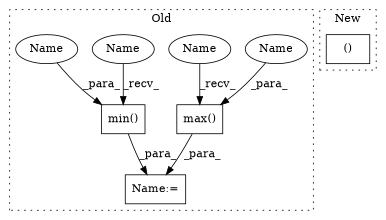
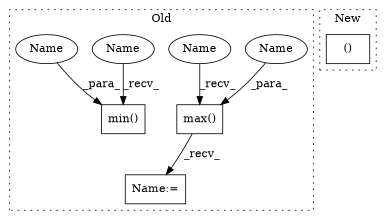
edge "min()" -> "Name:=": removed, label "_para_"
edge "max()" -> "Name:=": label "_para_" -> "_recv_"
